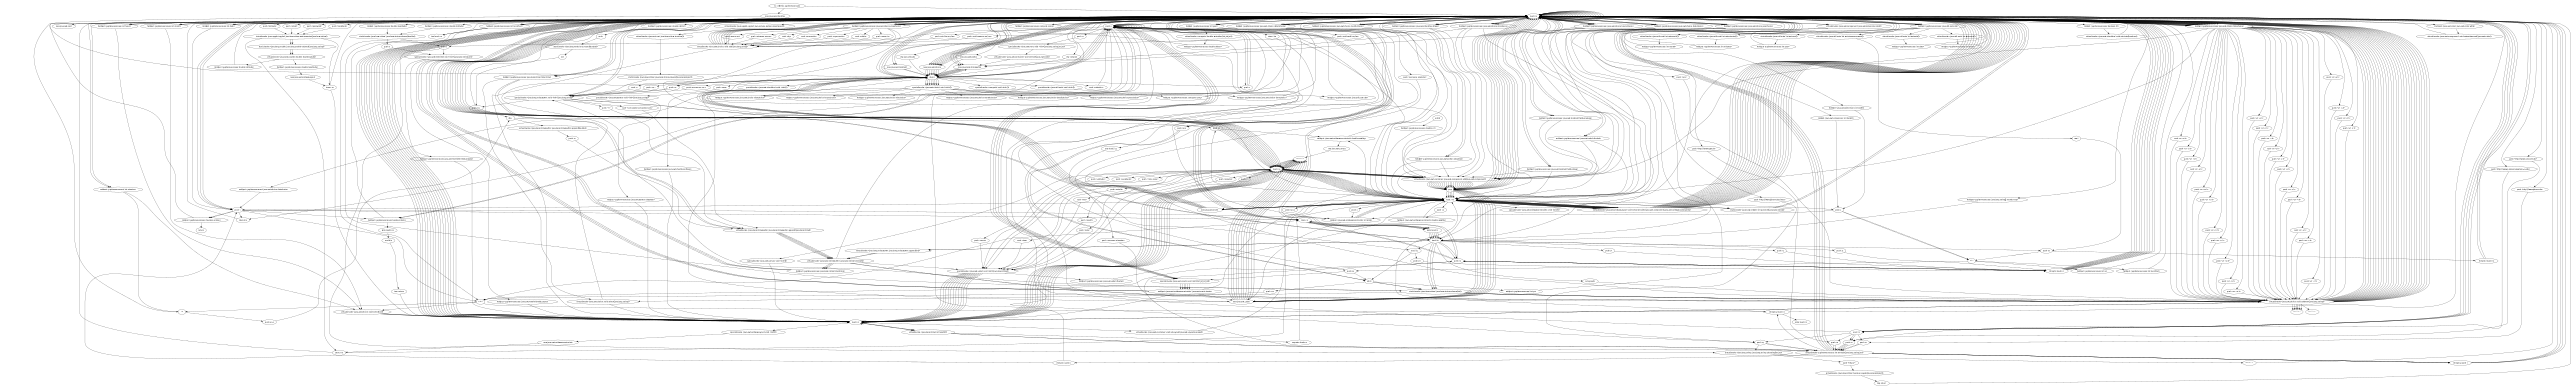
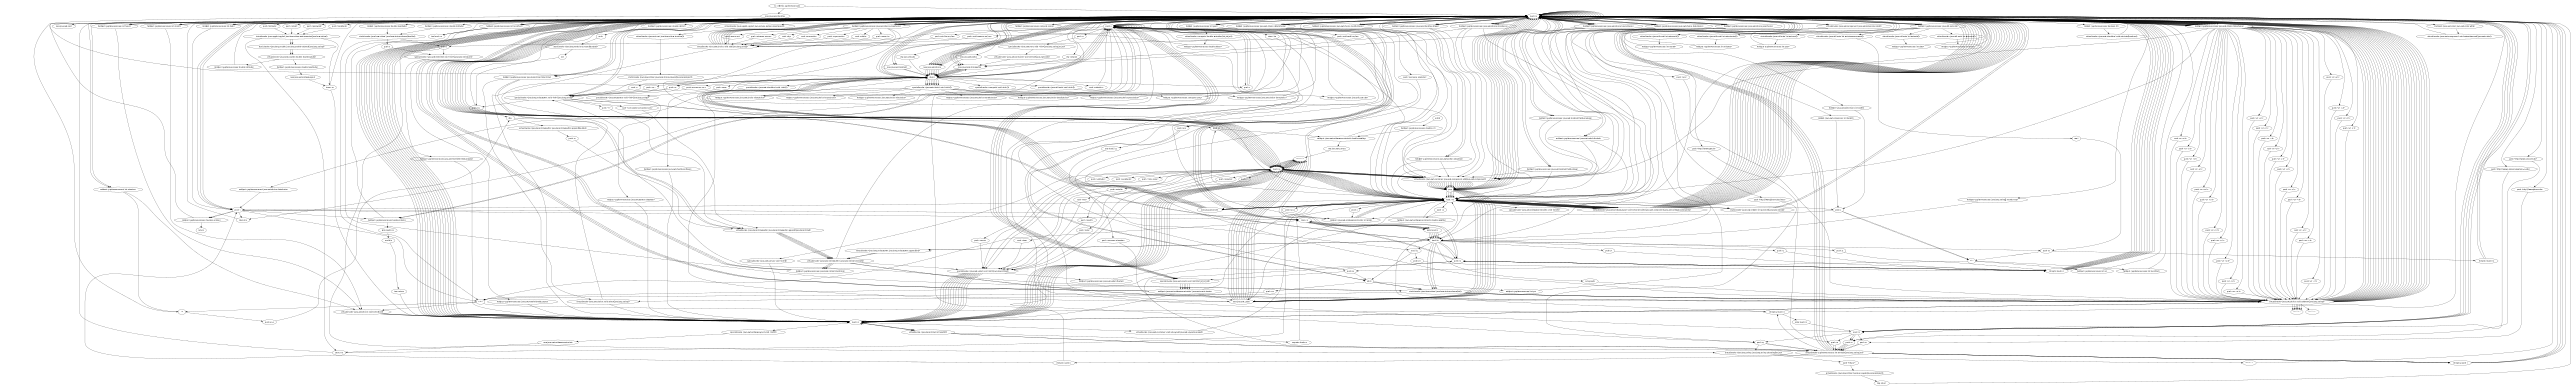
edge "push 160.0" -> "fieldput <java.awt.GridBagConstraints: double weighty>": now "fieldput <JupiterMoons089: double UT>" -> "fieldput <java.awt.GridBagConstraints: double weighty>"
edge "goto load.r r2" -> "load.r r2": added
